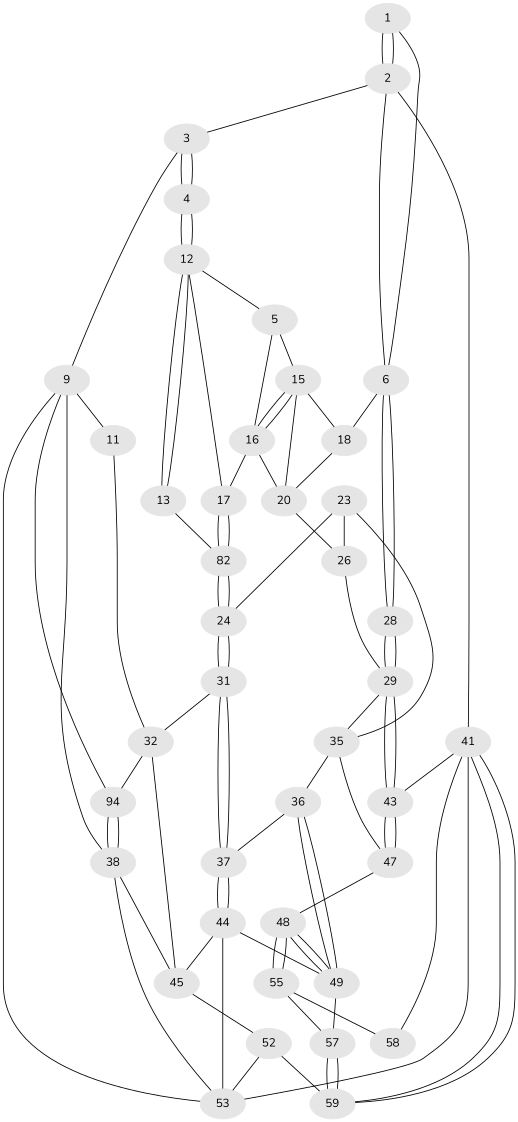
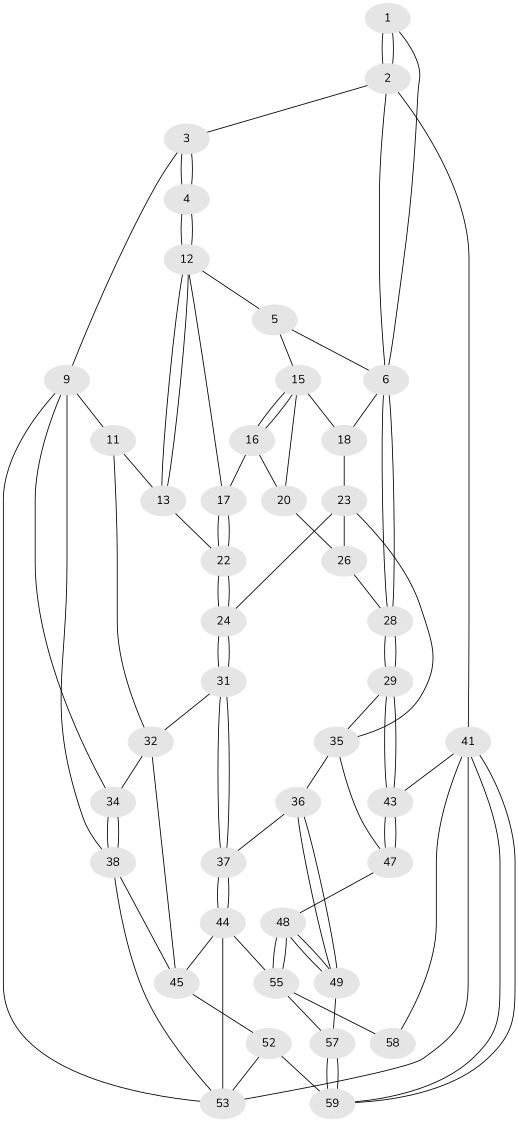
edge "5" -- "16": now "5" -- "6"
edge "11" -- "13": added
edge "18" -- "20": now "18" -- "23"
node "82": label "82" -> "22"
edge "26" -- "29": now "26" -- "28"
node "94": label "94" -> "34"
edge "44" -- "49": now "44" -- "55"
